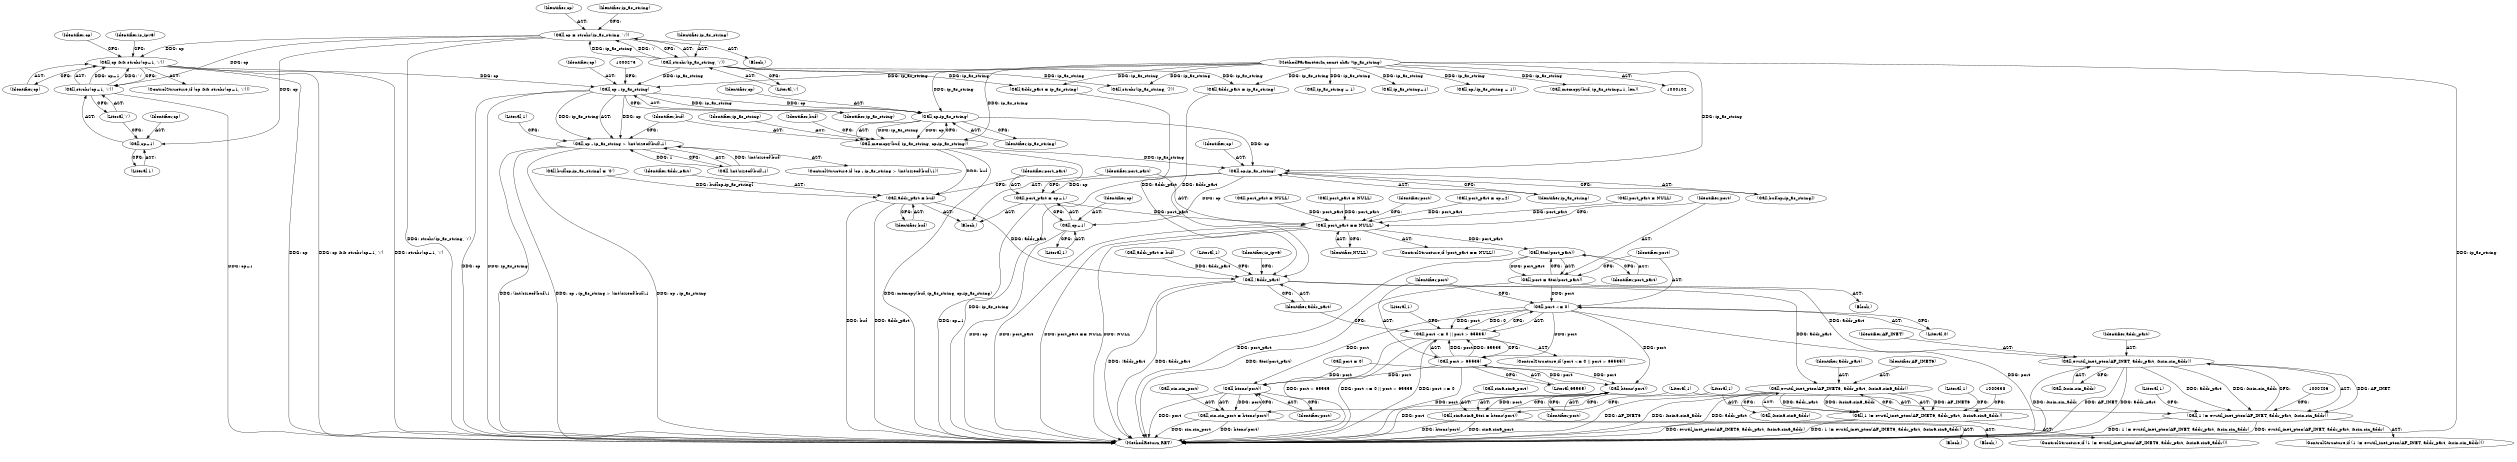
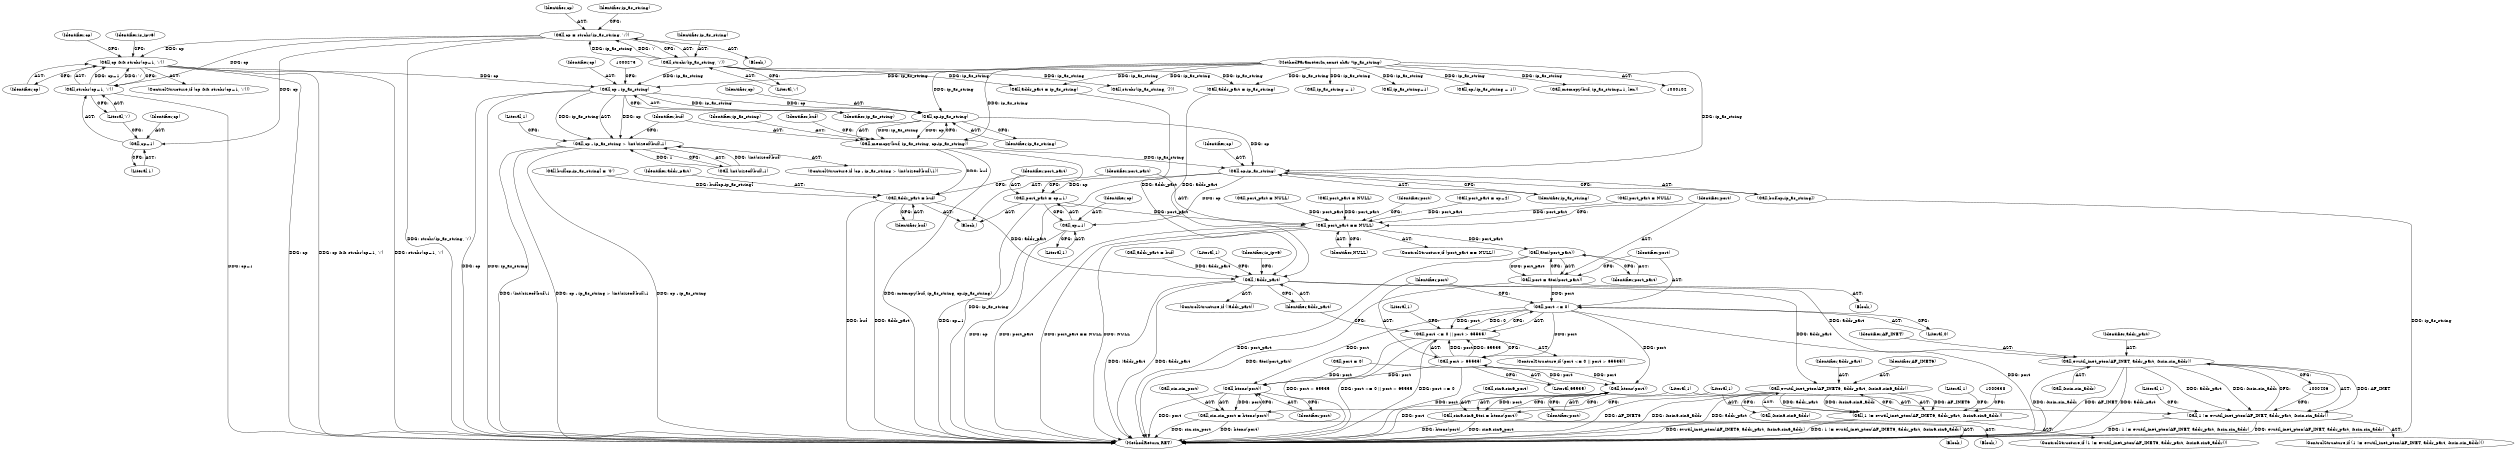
node "(ControlStructure,if (!addr_part))": added
edge "(MethodParameterIn,const char *ip_as_string)" -> "(MethodReturn,RET)": now "(Call,buf[cp-ip_as_string])" -> "(MethodReturn,RET)"
edge "(Call,evutil_inet_pton(AF_INET, addr_part, &sin.sin_addr))" -> "(Call,&sin.sin_addr)": now "(Call,evutil_inet_pton(AF_INET, addr_part, &sin.sin_addr))" -> "1000406"
